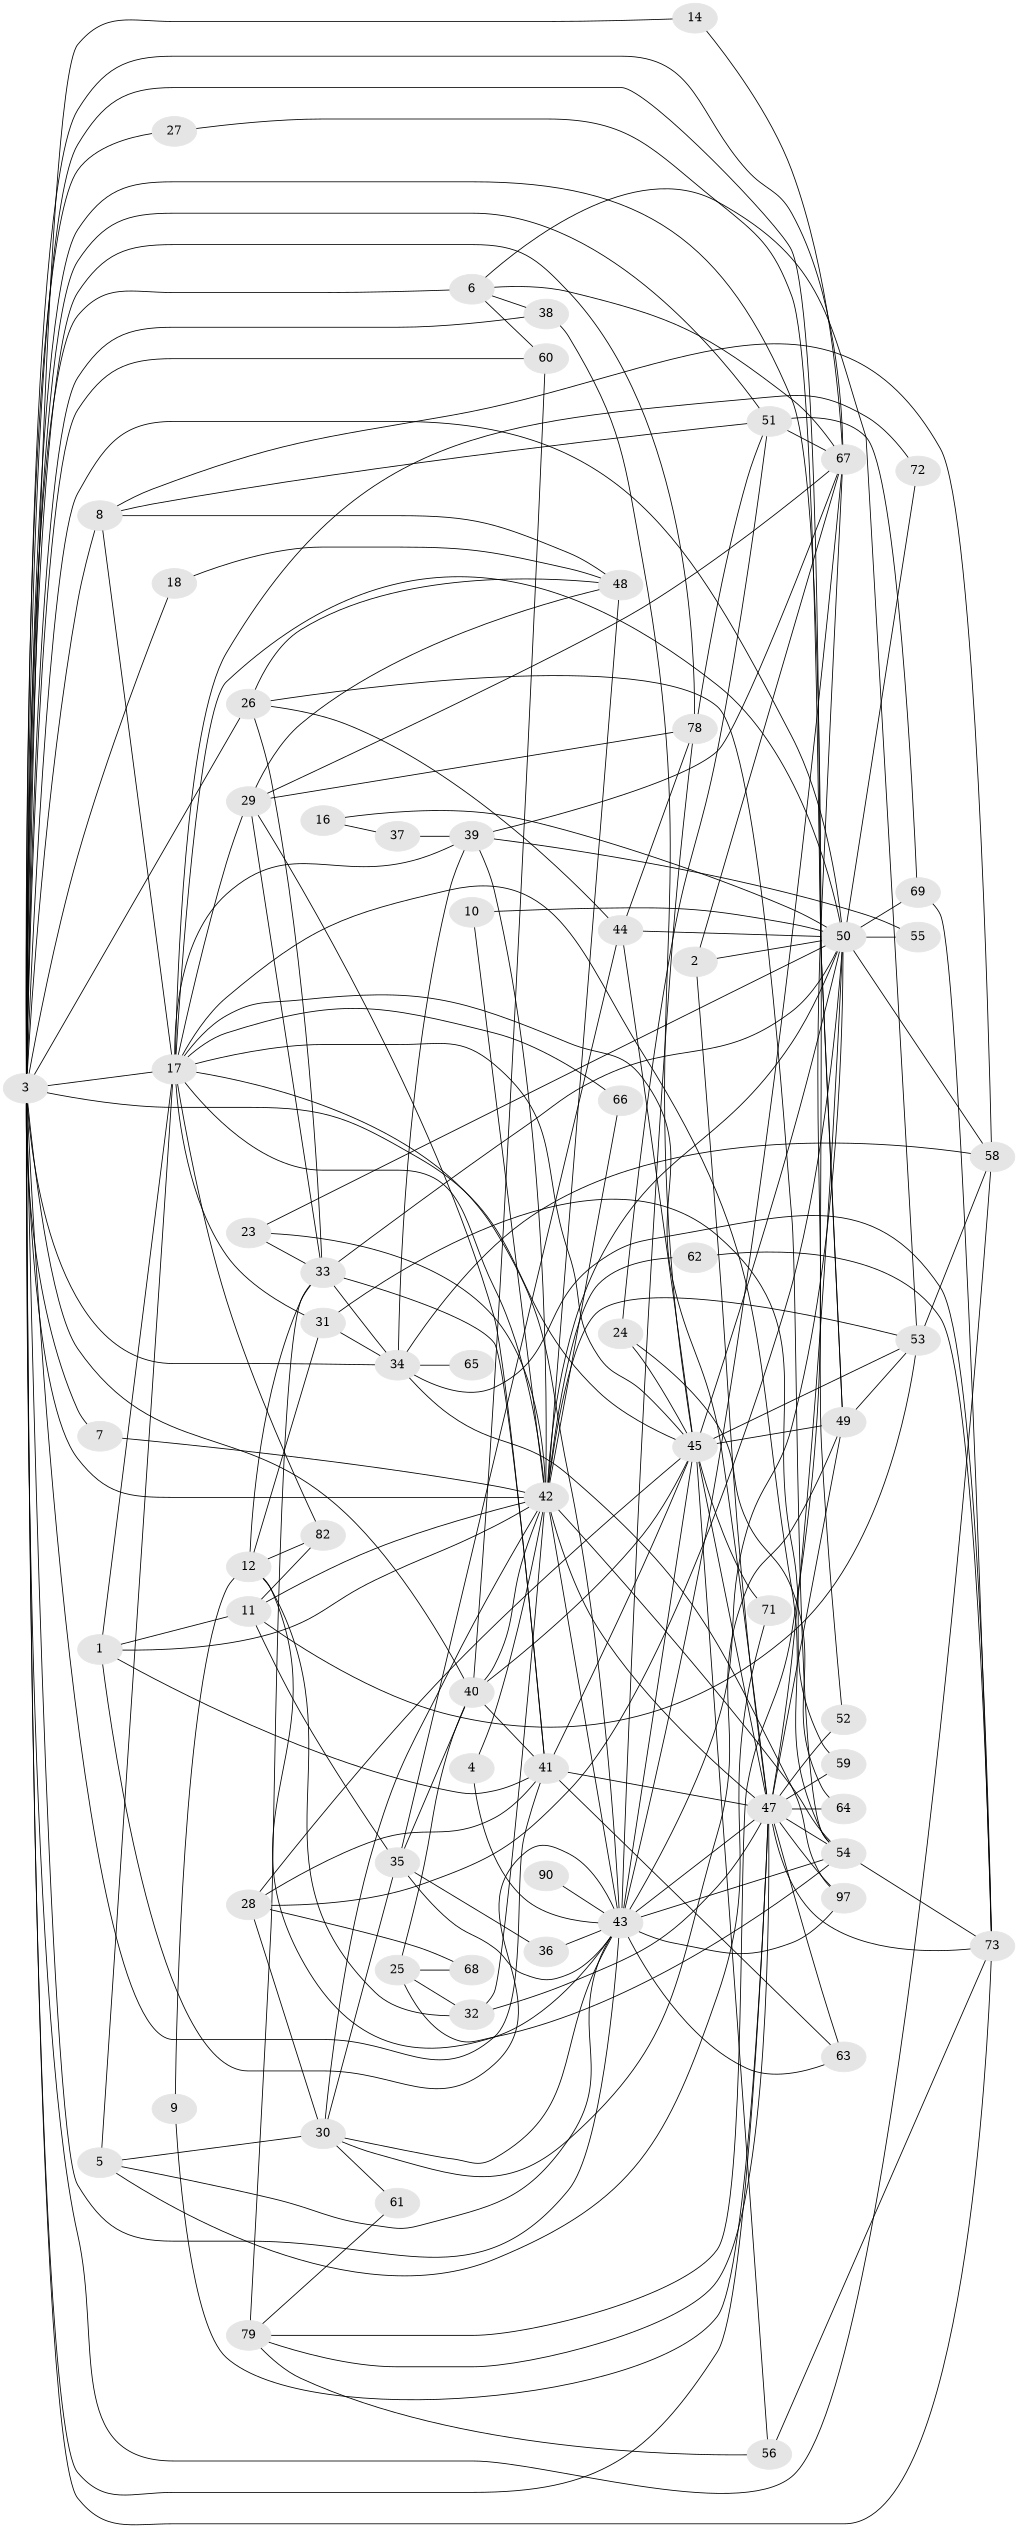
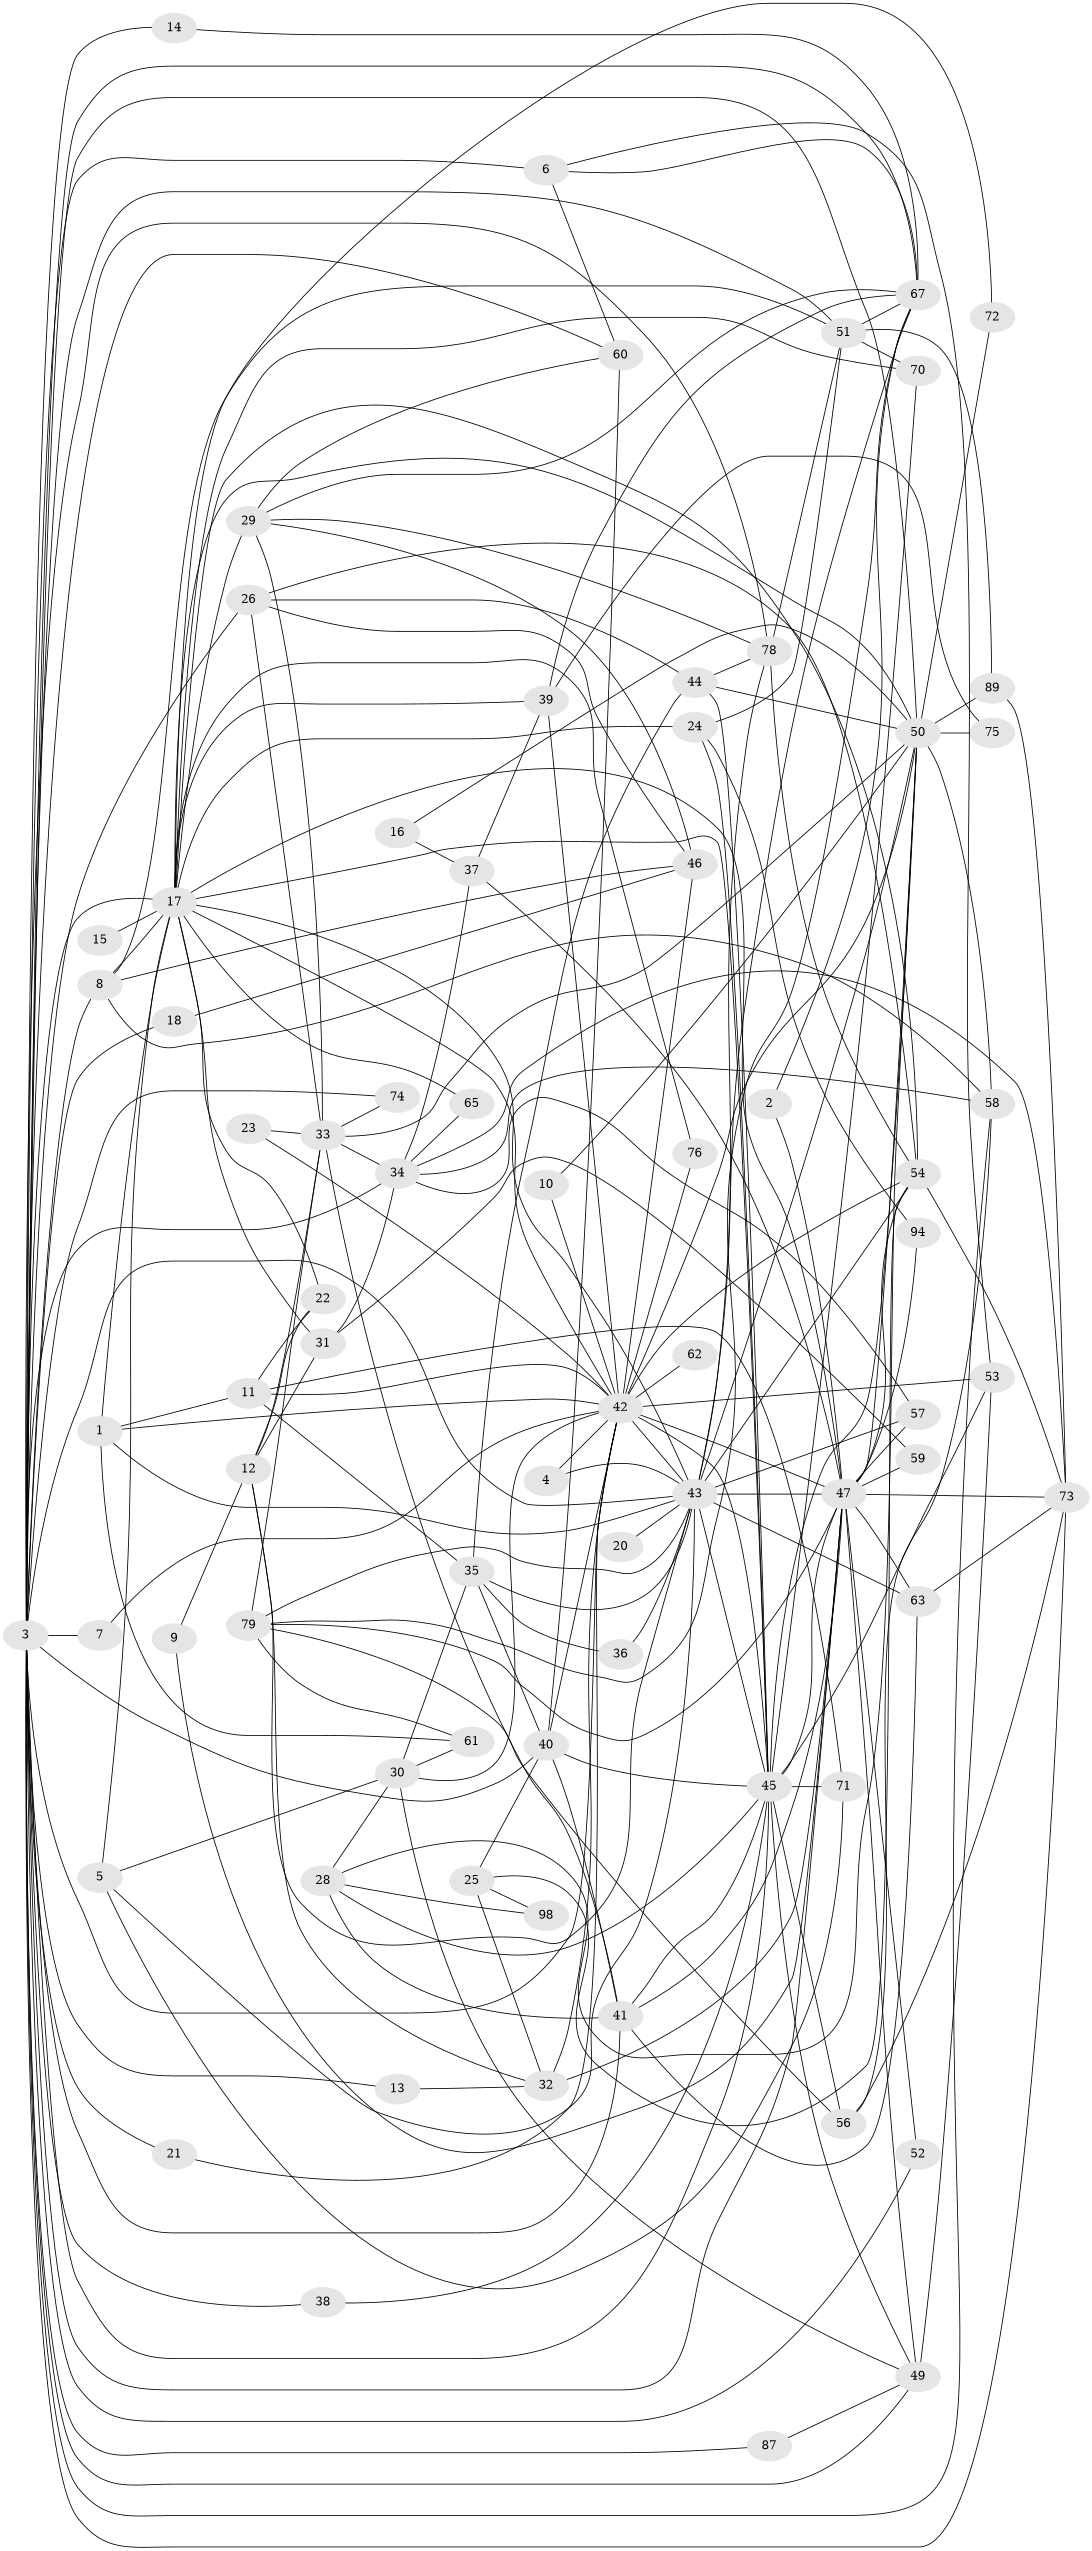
node "27": label "27" -> "87"
edge "6" -- "38": removed
node "70": added
node "48": label "48" -> "46"
edge "24" -- "17": added
node "69": label "69" -> "89"
edge "78" -- "54": added
node "55": label "55" -> "75"
node "15": added
edge "50" -- "2": removed
edge "17" -- "65": added
edge "39" -- "34": now "37" -- "34"
edge "50" -- "23": removed
node "74": added
node "66": label "66" -> "76"
edge "37" -- "47": added
edge "58" -- "53": now "58" -- "56"
edge "29" -- "41": now "29" -- "60"
edge "62" -- "73": now "63" -- "73"
node "82": label "82" -> "22"
edge "42" -- "45": added
edge "53" -- "11": now "71" -- "11"
edge "1" -- "41": now "1" -- "61"
node "64": label "64" -> "94"
node "90": label "90" -> "20"
node "97": label "97" -> "57"
node "68": label "68" -> "98"
node "13": added
edge "43" -- "30": now "43" -- "79"
node "21": added
